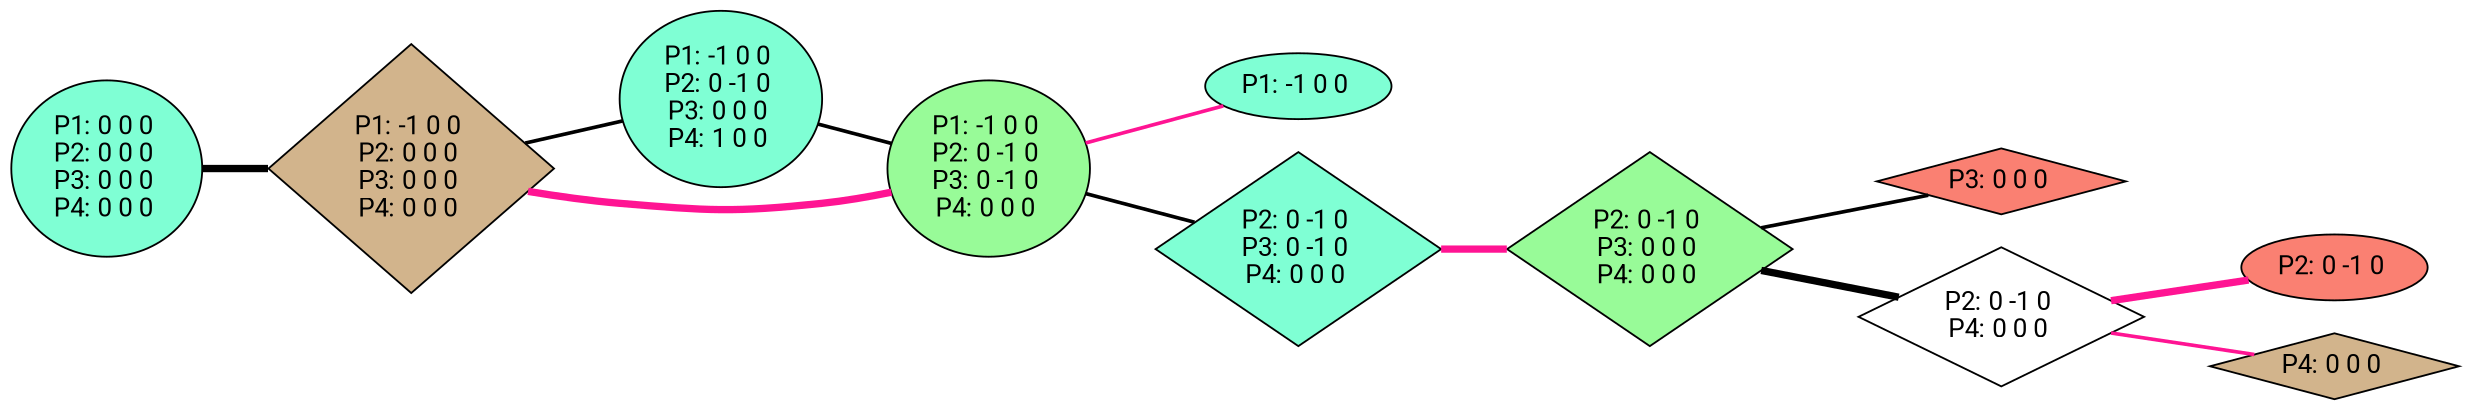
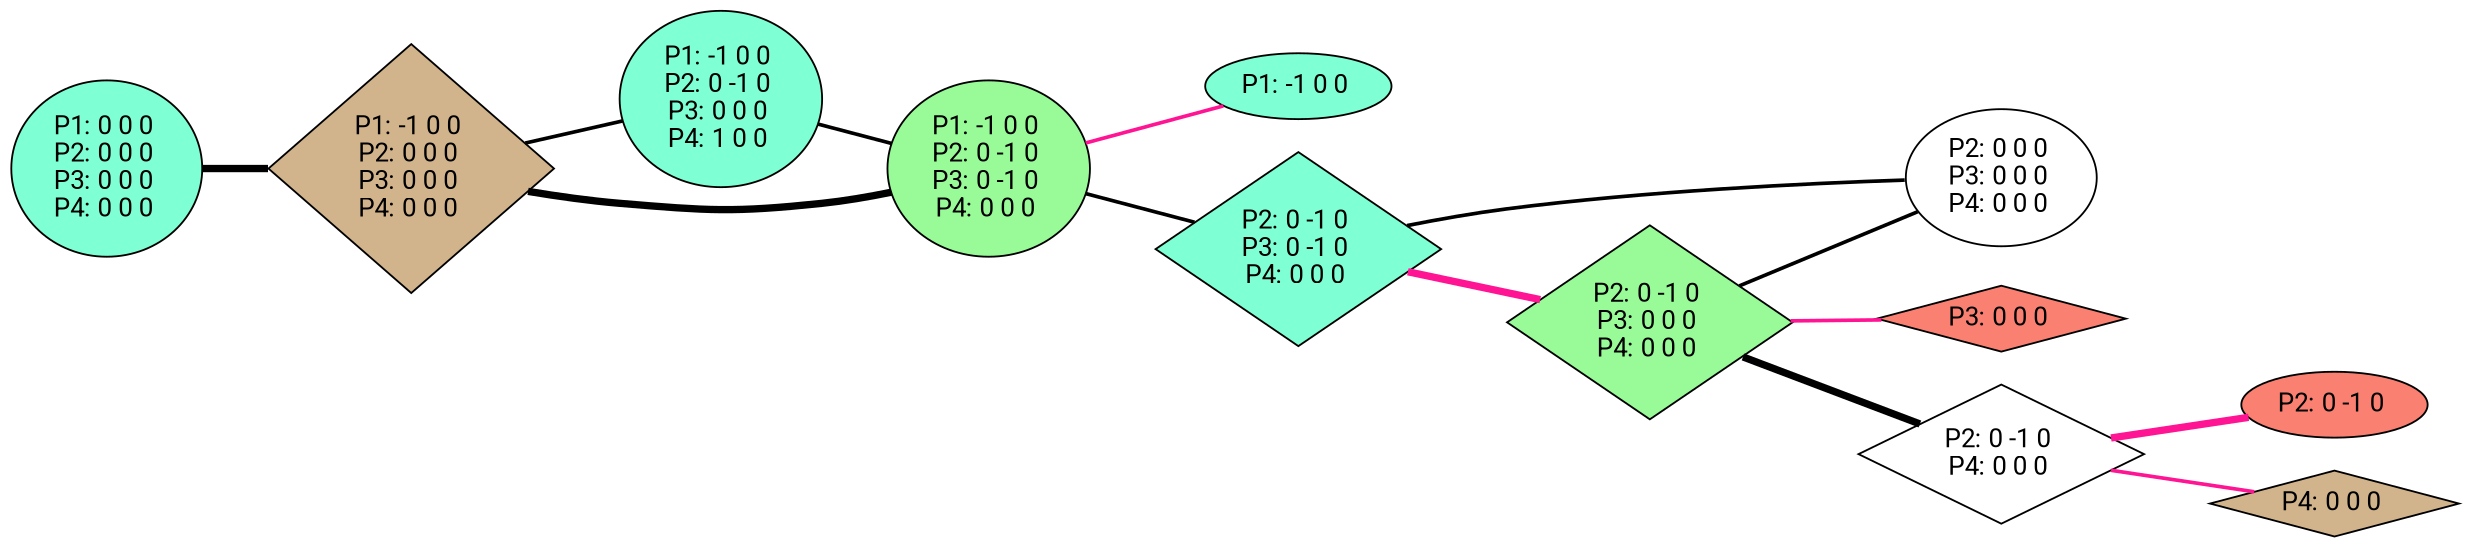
node "P2: 0 0 0 P3: 0 0 0 P4: 0 0 0": added
edge "P1: -1 0 0 P2: 0 0 0 P3: 0 0 0 P4: 0 0 0" -- "P1: -1 0 0 P2: 0 -1 0 P3: 0 -1 0 P4: 0 0 0": color deeppink -> black
edge "P3: 0 0 0" -- "P2: 0 -1 0 P3: 0 0 0 P4: 0 0 0": color black -> deeppink
